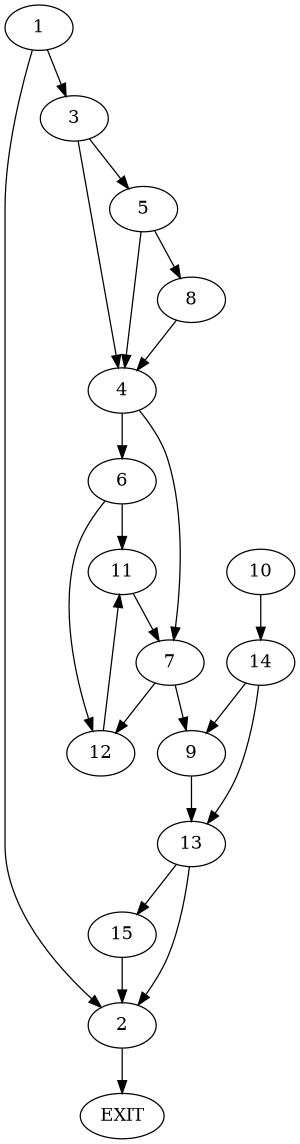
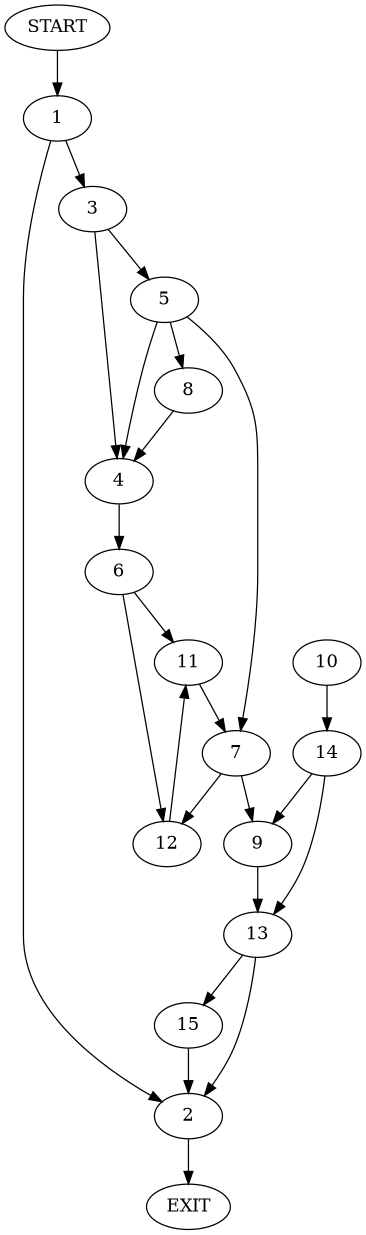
node "START": added
edge "4" -> "7": now "5" -> "7"
